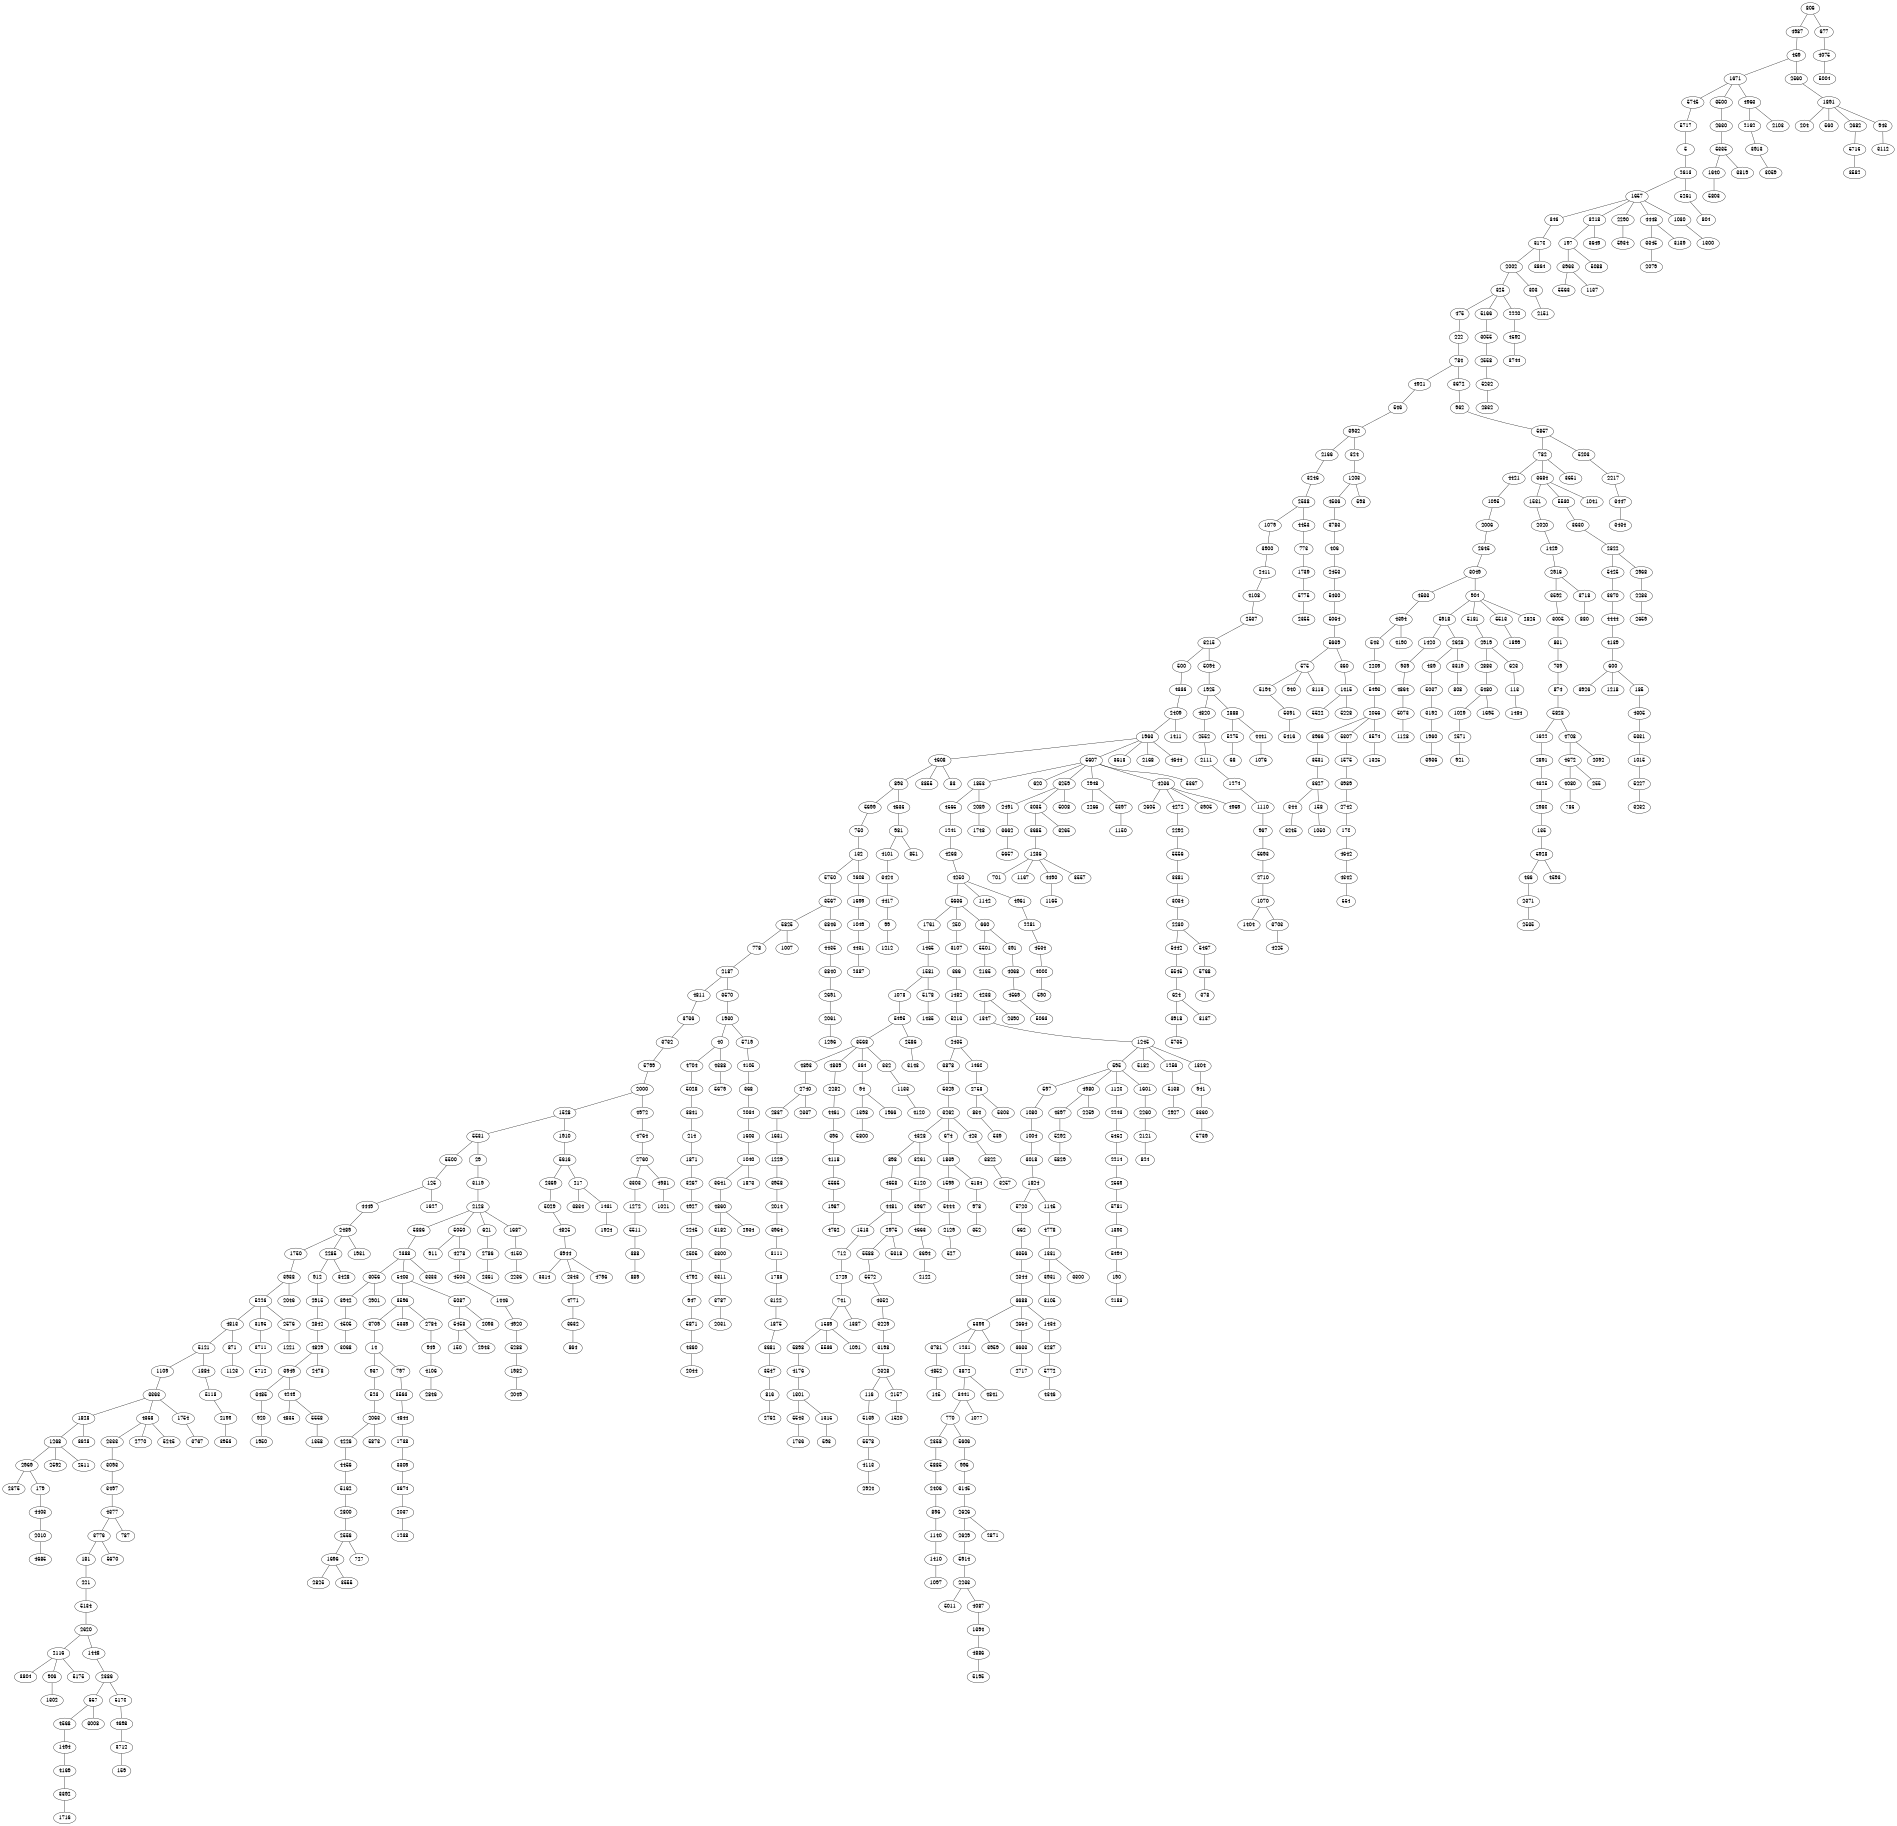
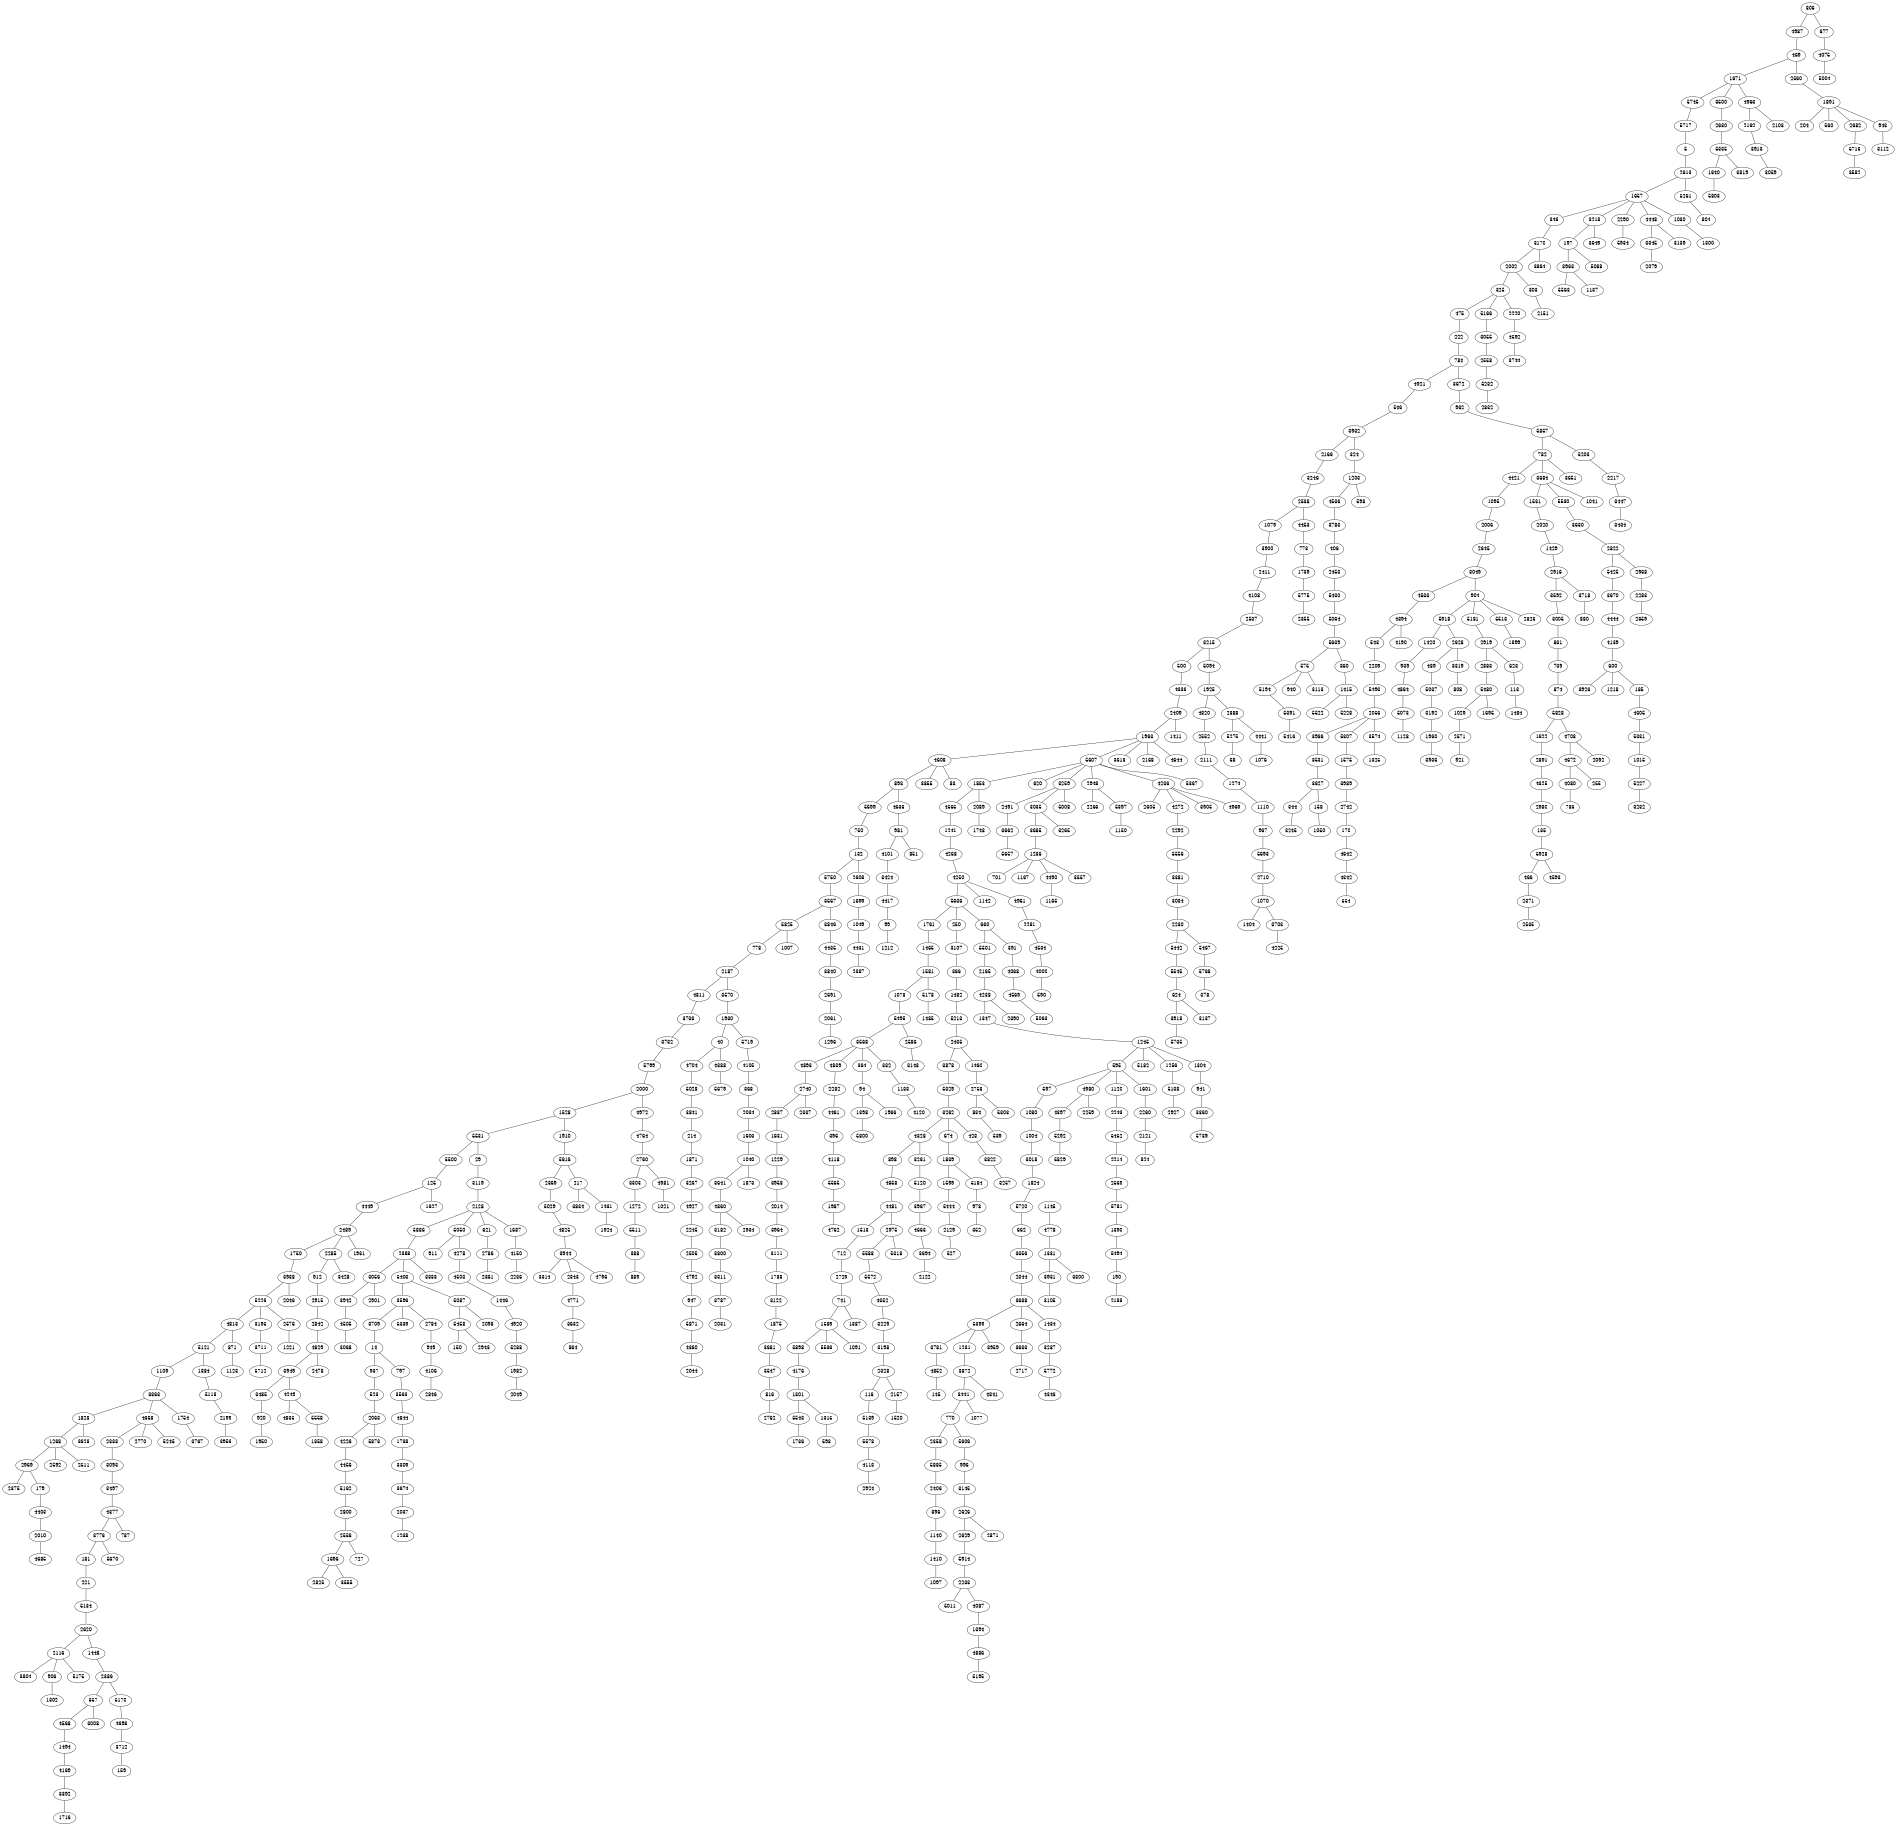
edge "2165" -- "4238": added
edge "1824" -- "1145": removed
